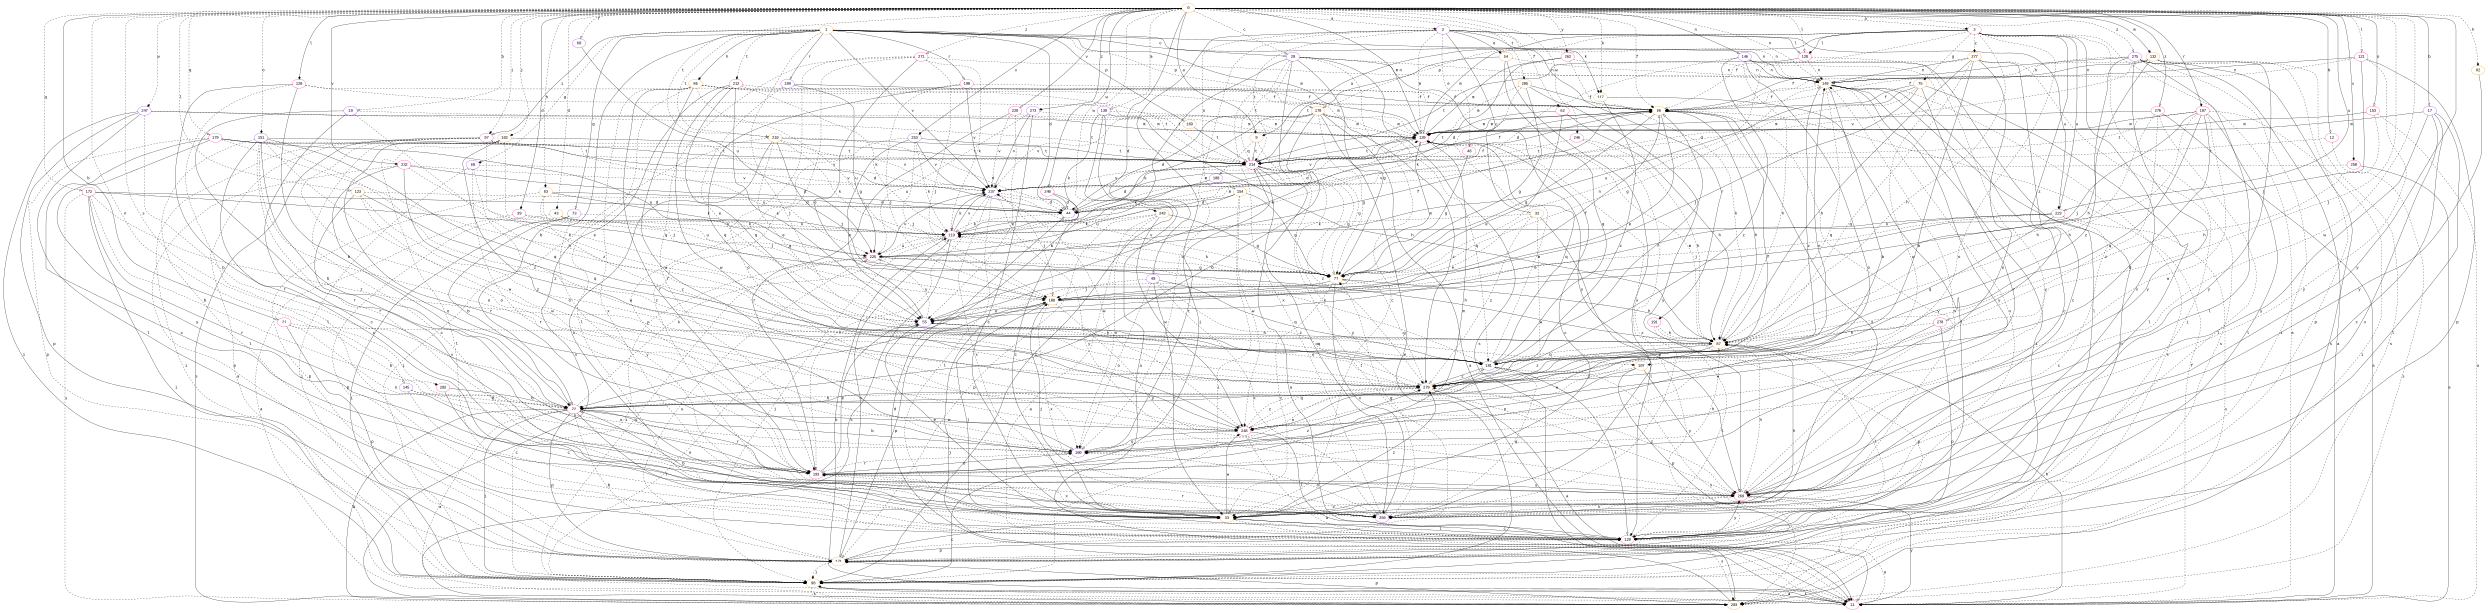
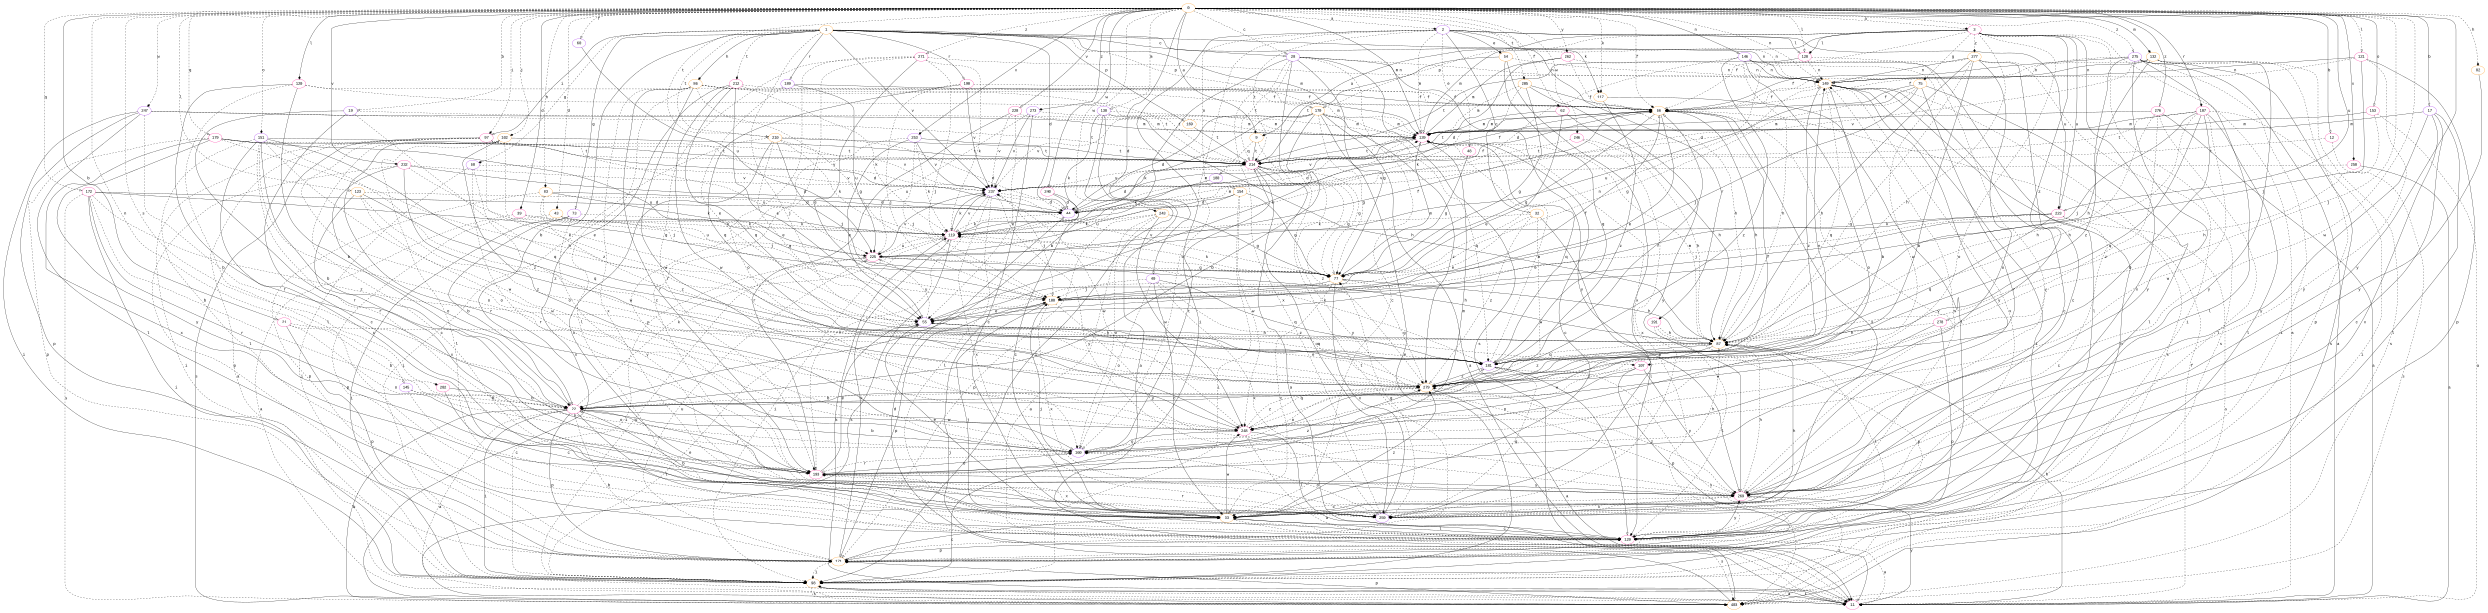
edge "243" -> "160": arrowhead diamond -> onormal
node "107": color darkorange -> deeppink
node "203": label "203" -> "403"
